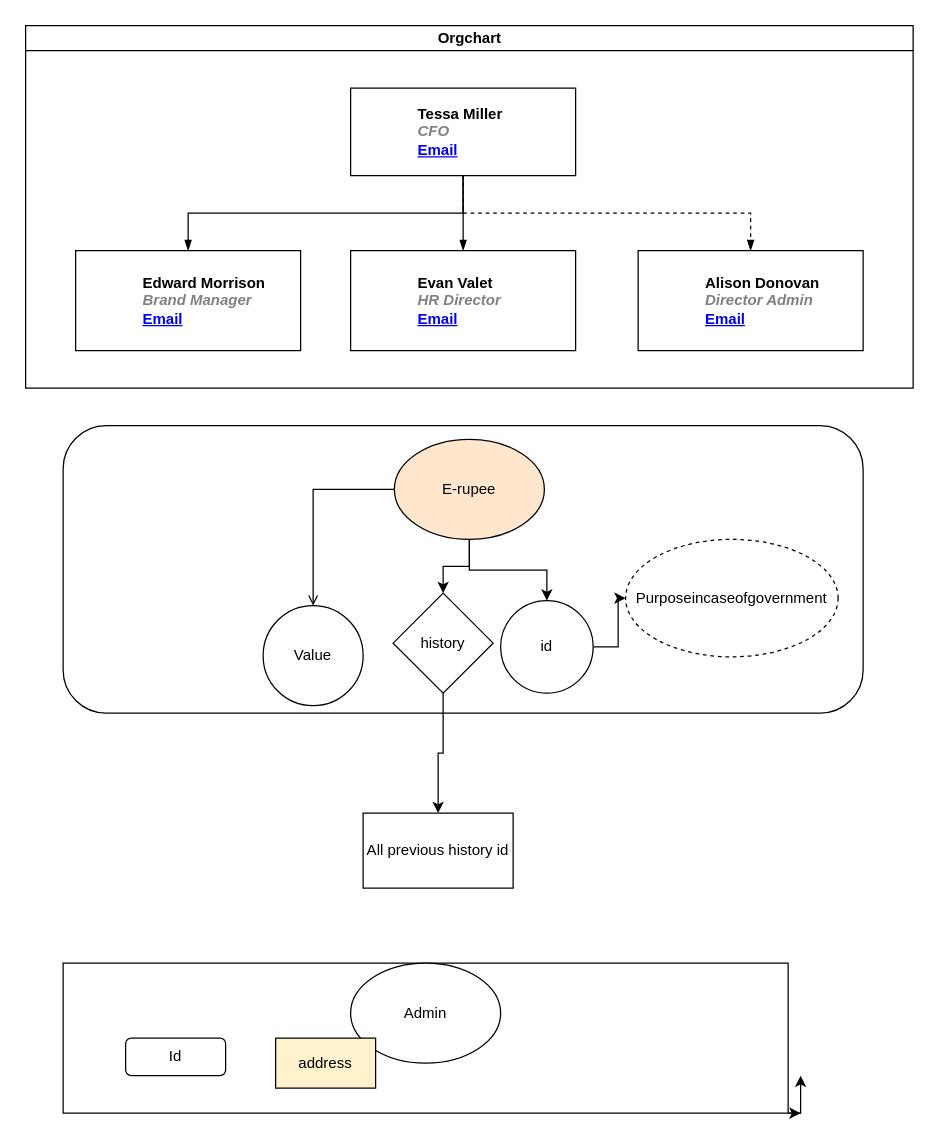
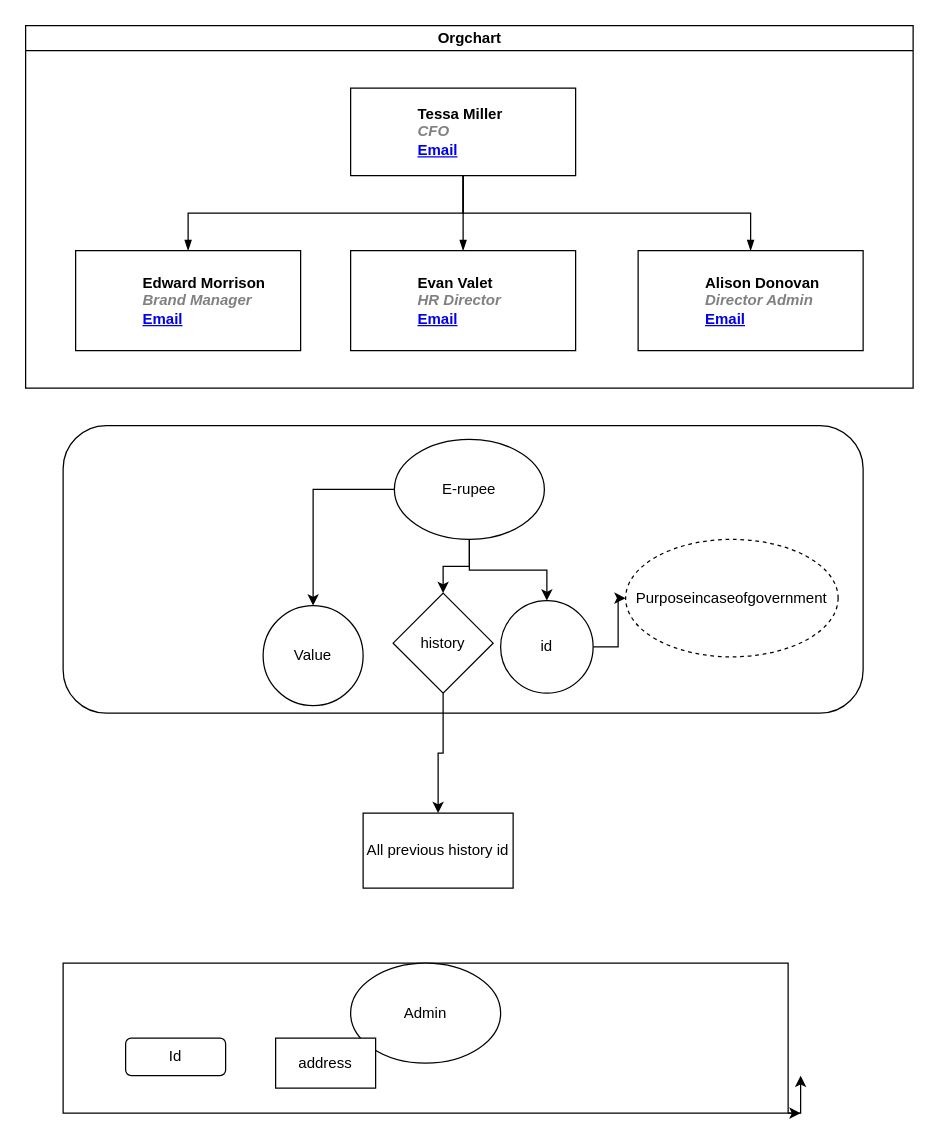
edge "Tessa Miller CFO Email" -> "Alison Donovan Director Admin Email": style dashed -> solid
node "E-rupee": fillcolor #ffe6cc -> #ffffff
edge "E-rupee" -> "Value": arrowhead open -> classic
node "address": fillcolor #fff2cc -> #ffffff
